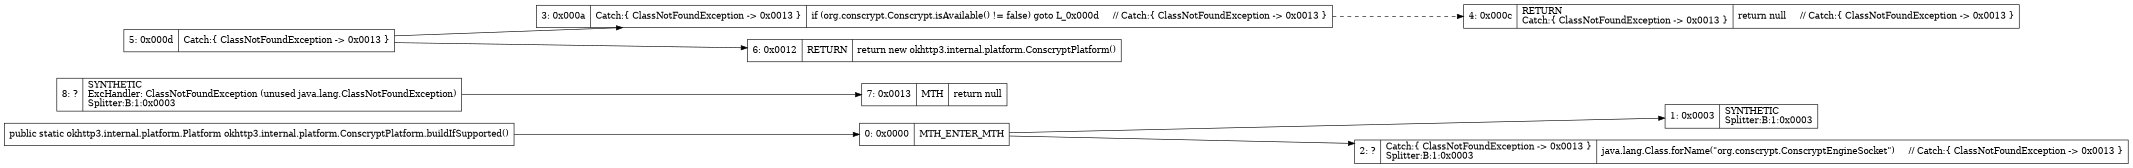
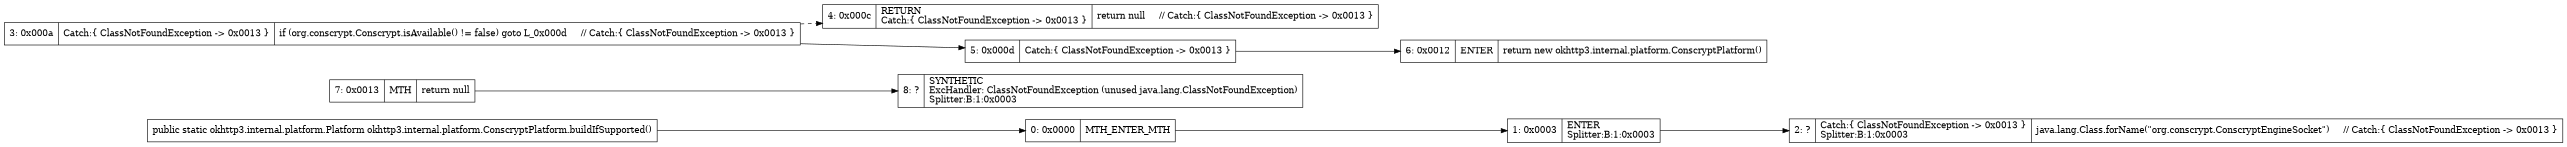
edge "5: 0x000d" -> "3: 0x000a": reversed
node "6: 0x0012": text "RETURN" -> "ENTER"
edge "8: ?" -> "7: 0x0013": reversed
node "1: 0x0003": text "SYNTHETIC" -> "ENTER"
edge "0: 0x0000" -> "2: ?": now "1: 0x0003" -> "2: ?"
